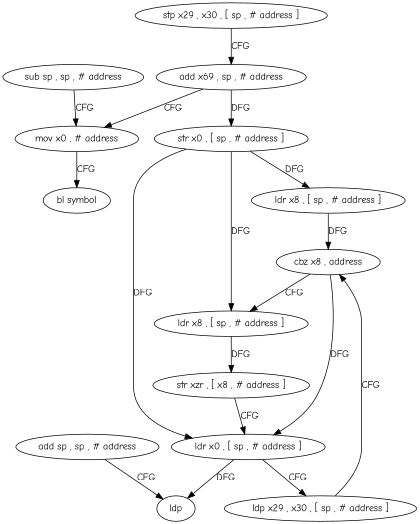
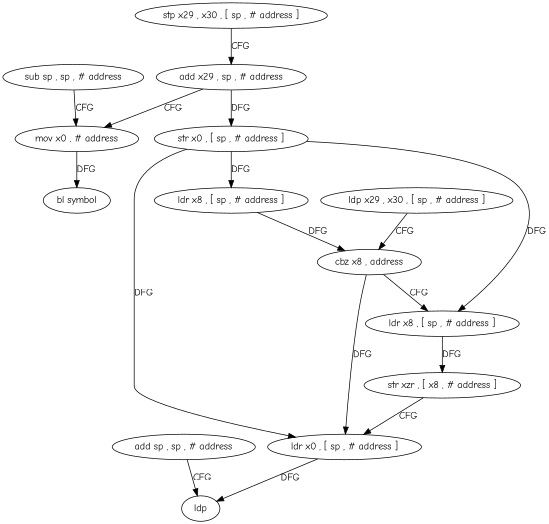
node "add x69 , sp , # address": label "add x69 , sp , # address" -> "add x29 , sp , # address"
edge "mov x0 , # address" -> "bl symbol": label "CFG" -> "DFG"
edge "ldr x0 , [ sp , # address ]" -> "ldp x29 , x30 , [ sp , # address ]": removed, label "CFG"
